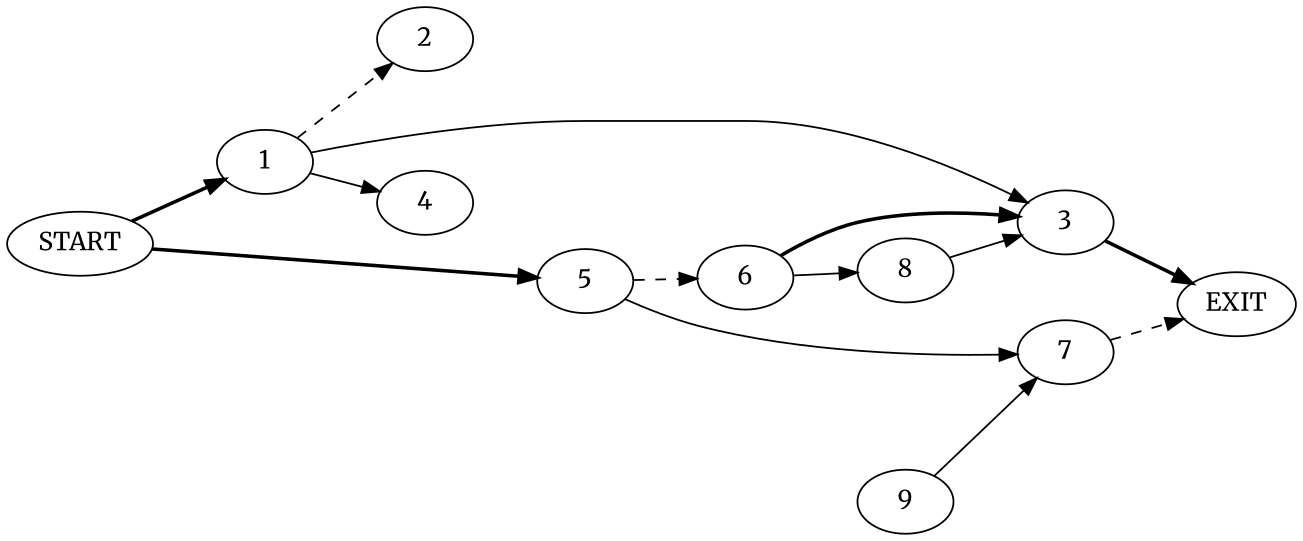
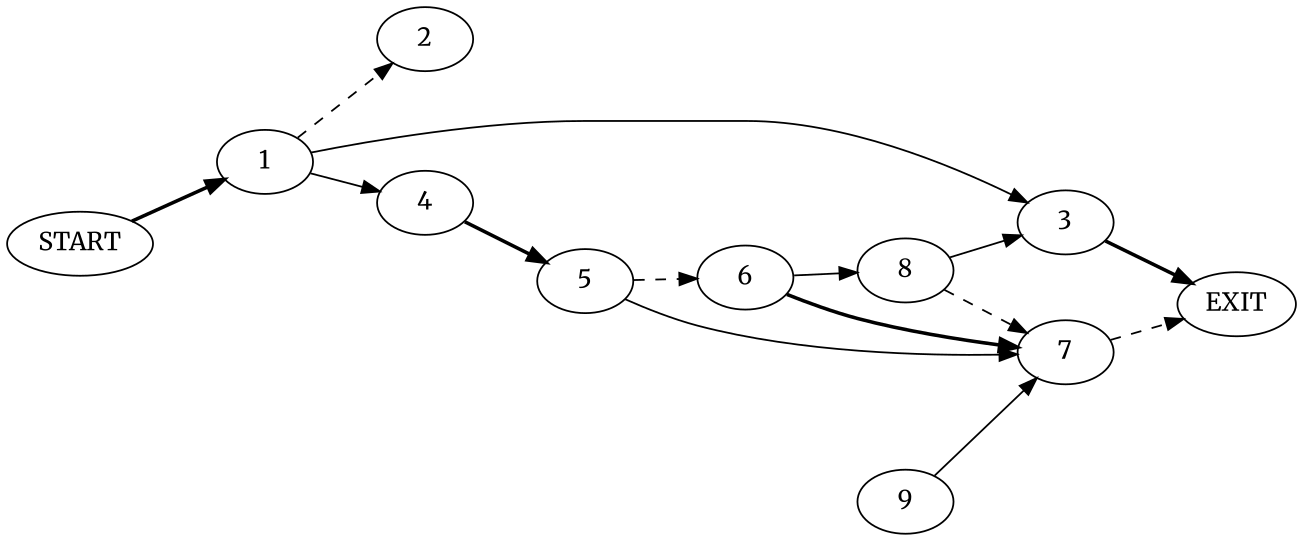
edge "6" -> "3": now "6" -> "7"
edge "START" -> "5": now "4" -> "5"
edge "8" -> "7": added
